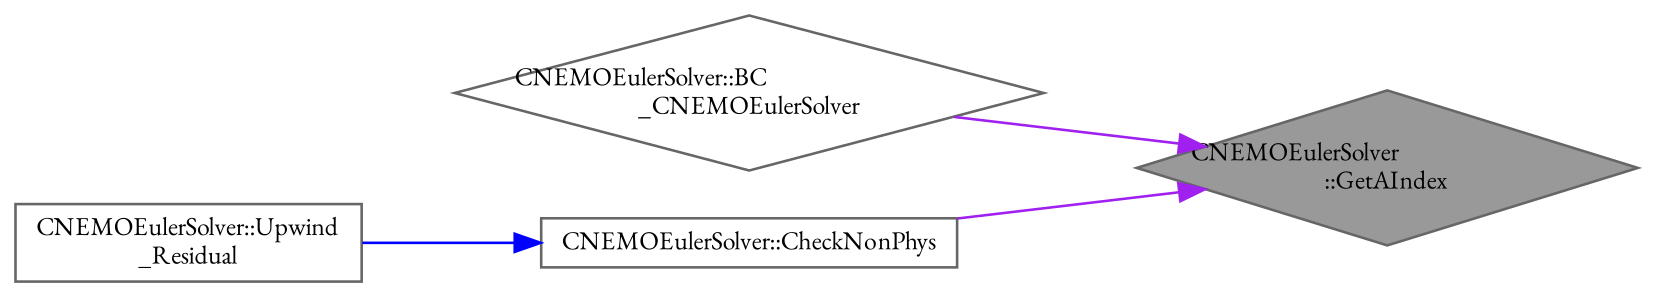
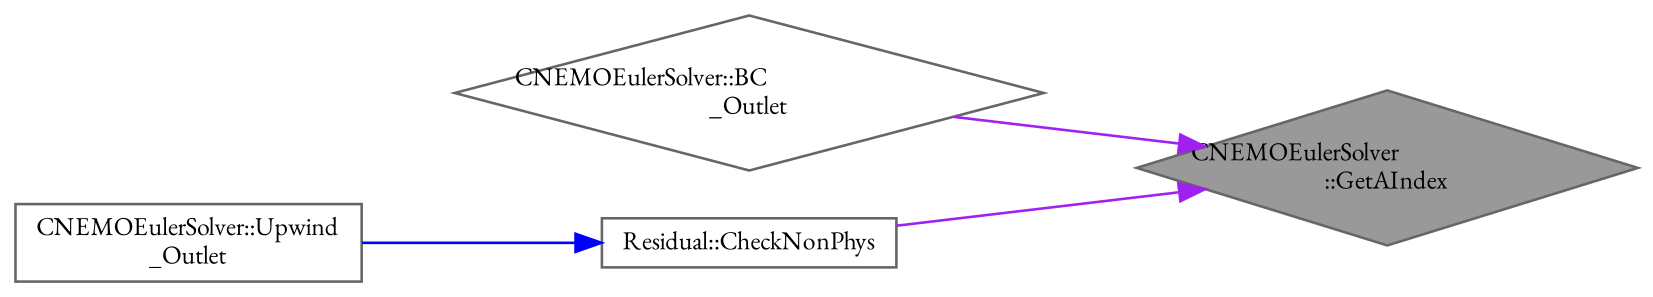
node "CNEMOEulerSolver::BC _CNEMOEulerSolver": label "CNEMOEulerSolver::BC _CNEMOEulerSolver" -> "CNEMOEulerSolver::BC _Outlet"
node "CNEMOEulerSolver::Upwind _Residual": label "CNEMOEulerSolver::Upwind _Residual" -> "CNEMOEulerSolver::Upwind _Outlet"
node "CNEMOEulerSolver::CheckNonPhys": label "CNEMOEulerSolver::CheckNonPhys" -> "Residual::CheckNonPhys"
